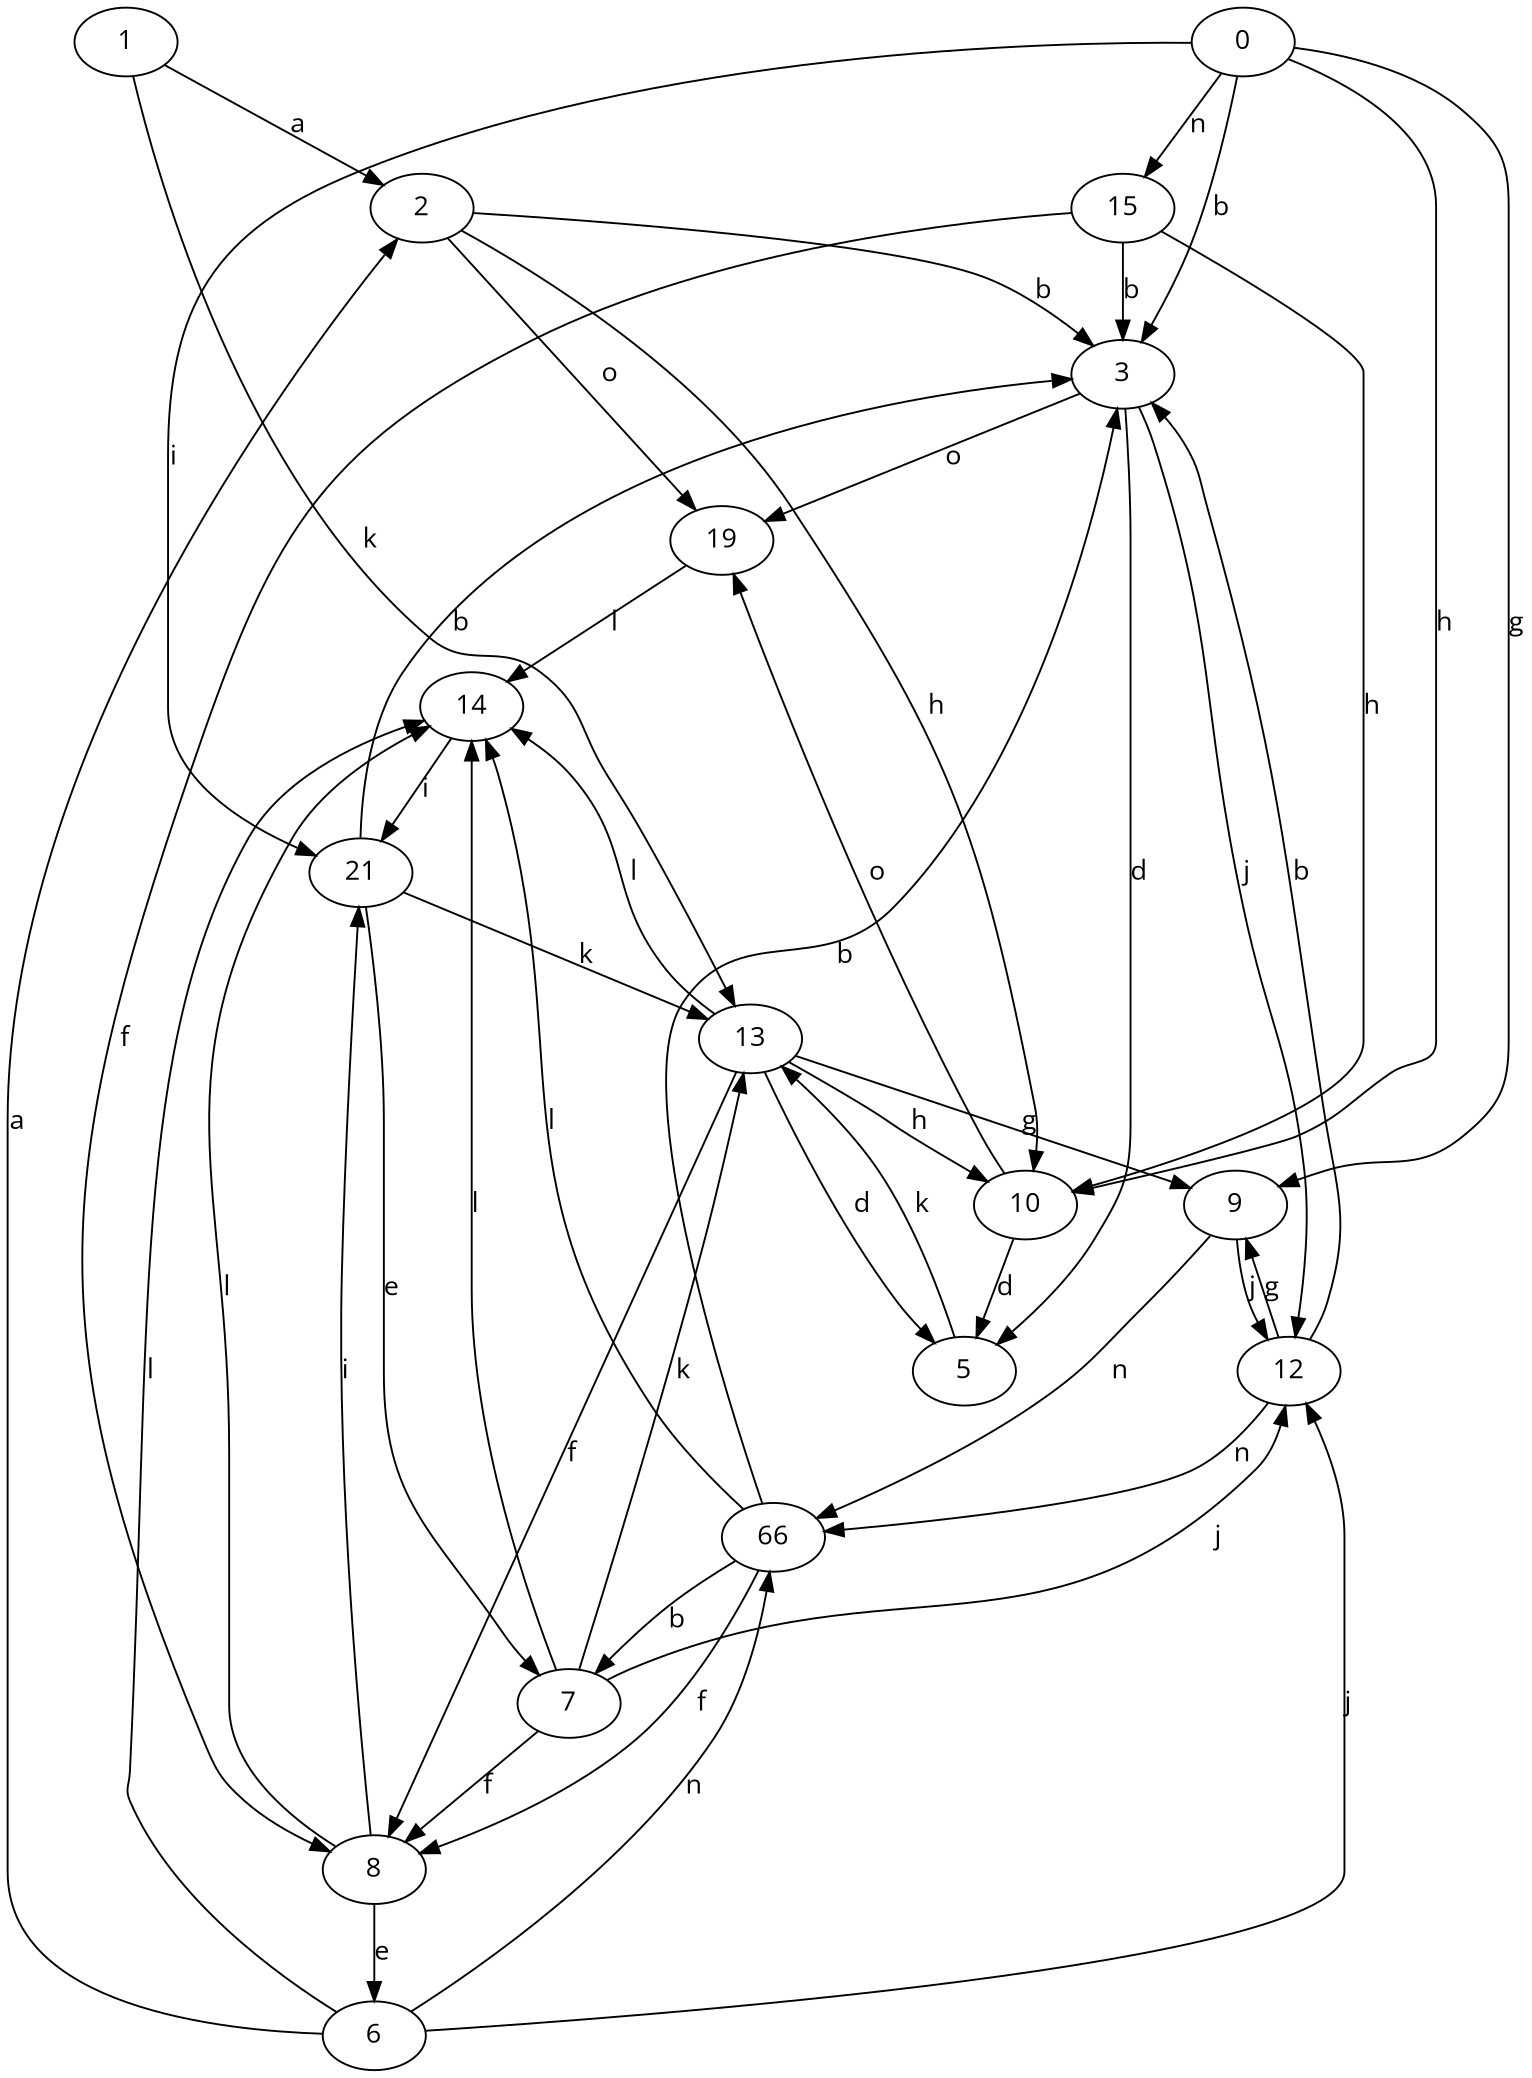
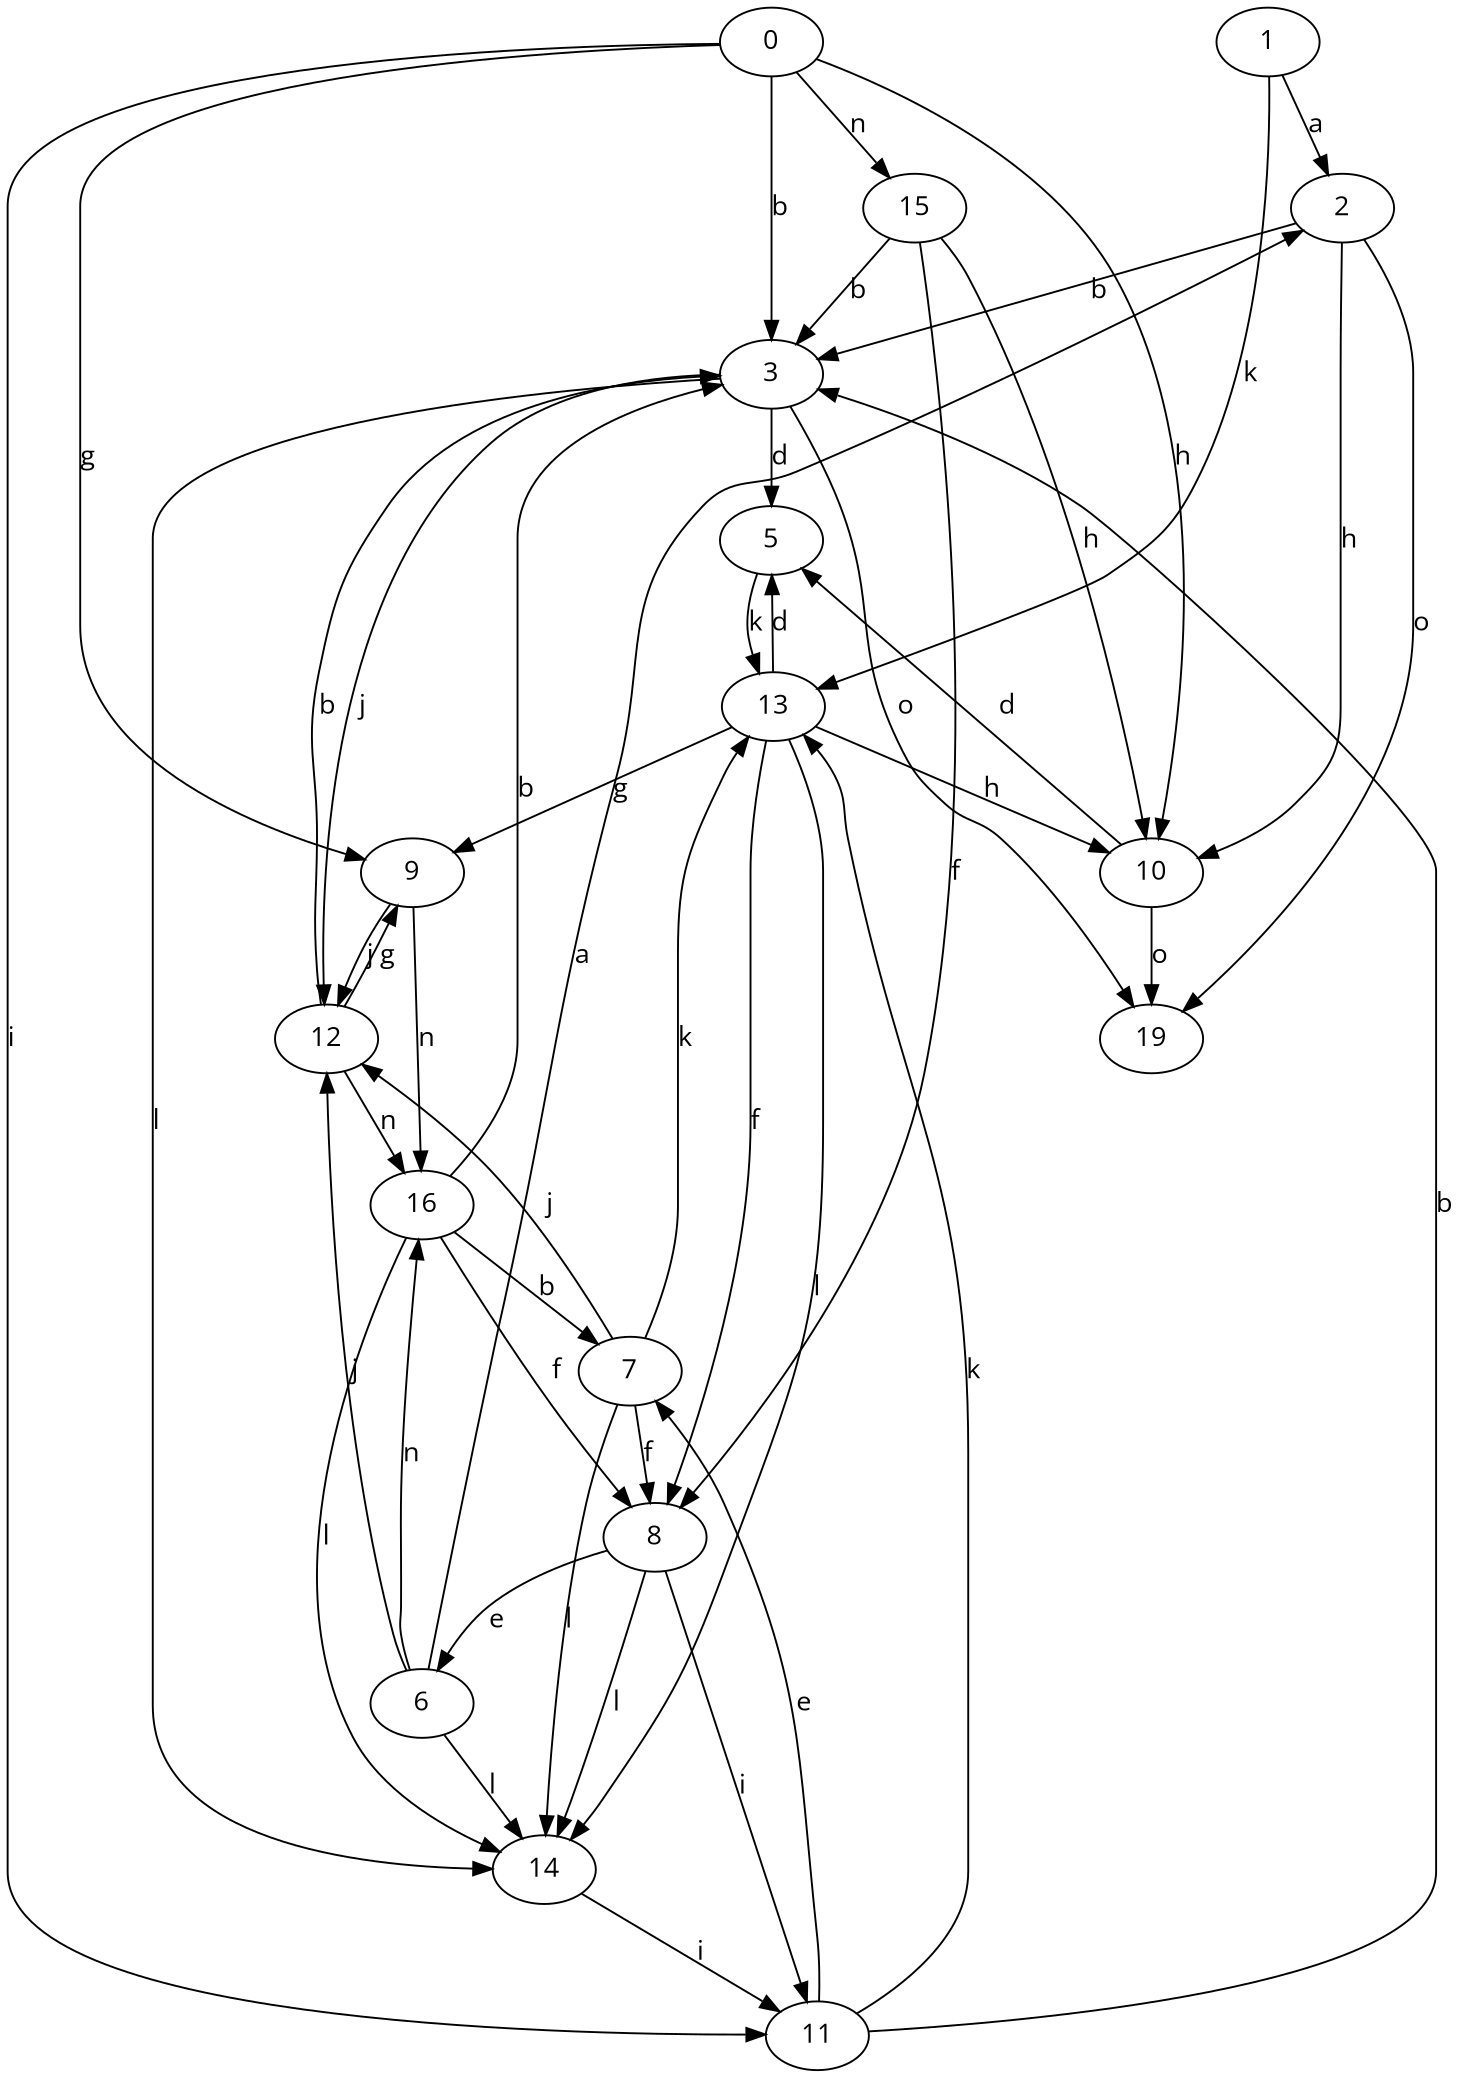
edge "19" -> "14": now "3" -> "14"
node "21": label "21" -> "11"
node "66": label "66" -> "16"
